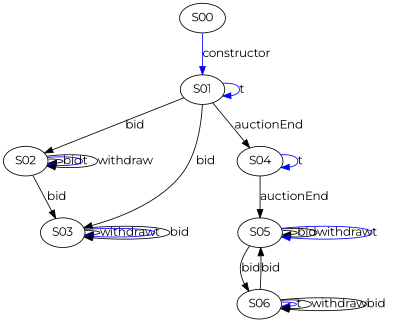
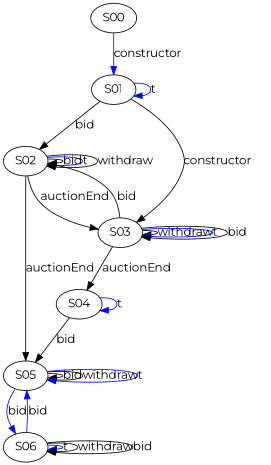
edge "S01" -> "S04": now "S03" -> "S04"
edge "S01" -> "S03": label "bid" -> "constructor"
edge "S03" -> "S02": added, label "bid"
edge "S02" -> "S03": label "bid" -> "auctionEnd"
edge "S04" -> "S05": label "auctionEnd" -> "bid"
edge "S02" -> "S05": added, label "auctionEnd"
edge "S05" -> "S06": color black -> blue
edge "S06" -> "S05": color black -> blue
